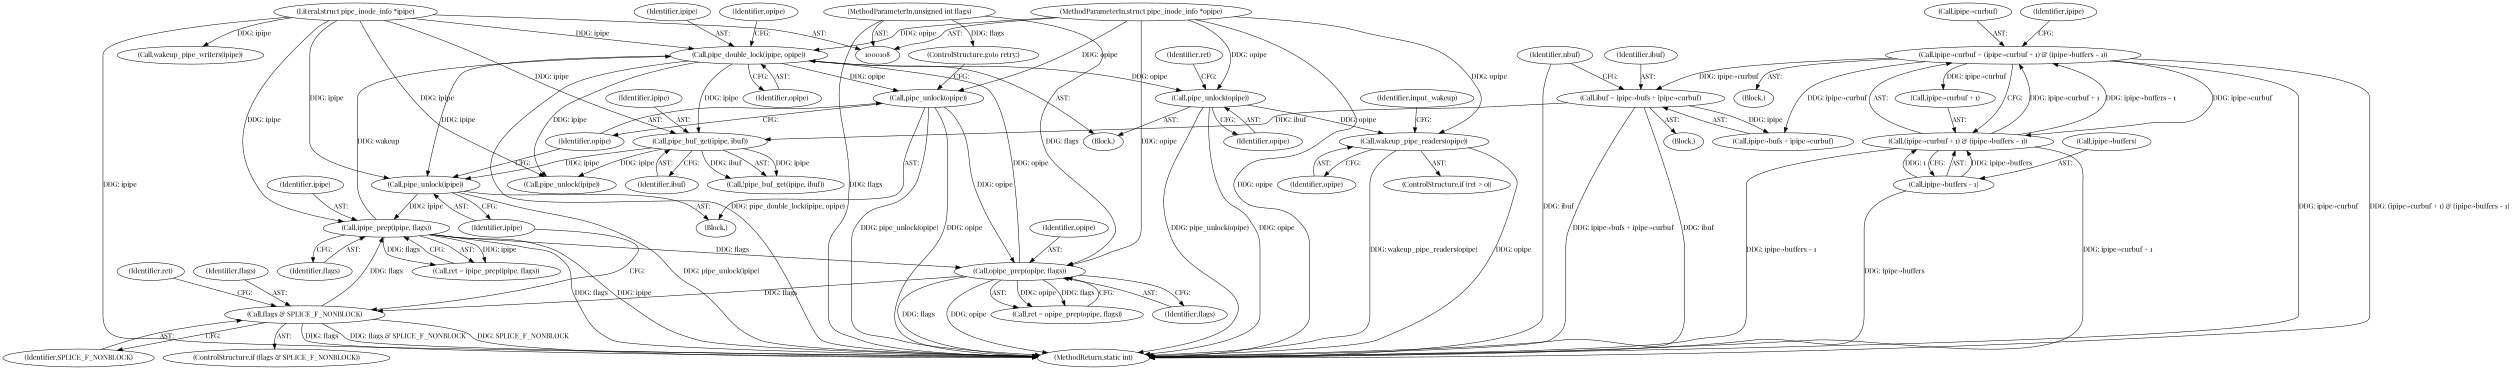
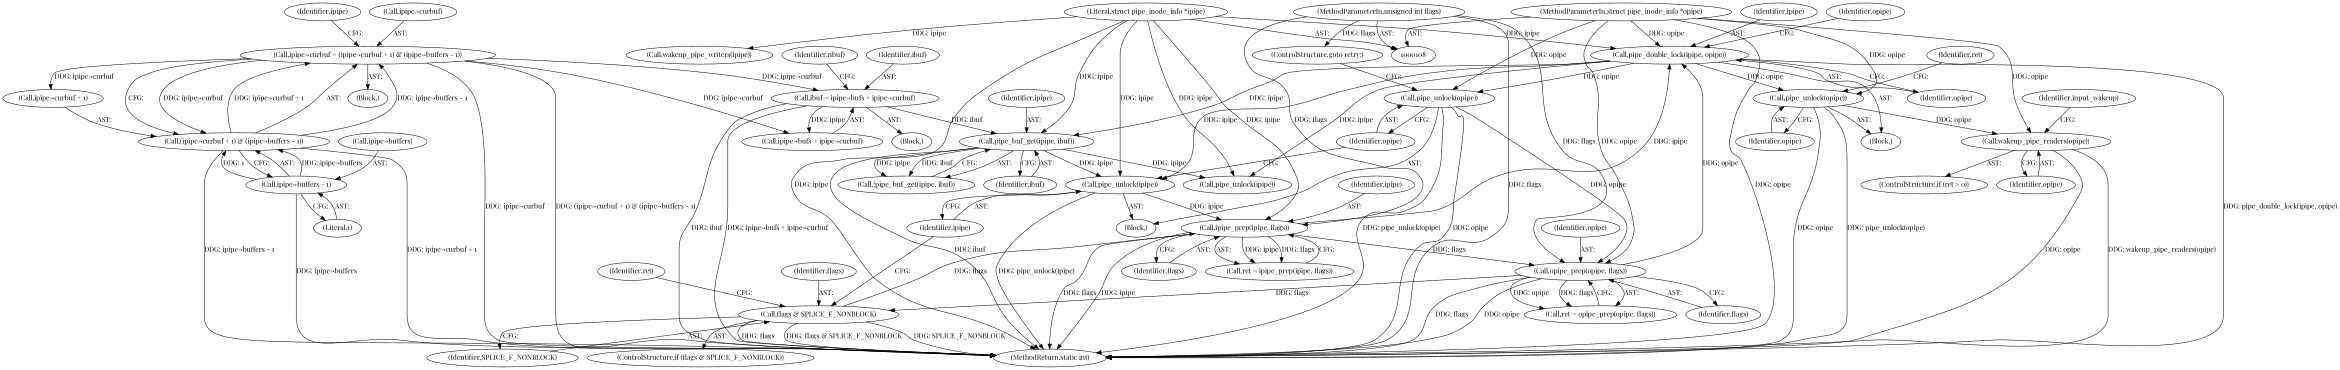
edge "(Call,ipipe_prep(ipipe, flags))" -> "(Call,pipe_double_lock(ipipe, opipe))": label "DDG: wakeup" -> "DDG: ipipe"
edge "(MethodParameterIn,unsigned int flags)" -> "(Call,ipipe_prep(ipipe, flags))": added, label "DDG: flags"
edge "(Call,!pipe_buf_get(ipipe, ibuf))" -> "(Call,pipe_buf_get(ipipe, ibuf))": added, label "CFG:"
node "(Literal,1)": added
edge "(Identifier,nbuf)" -> "(MethodReturn,static int)": now "(Call,pipe_buf_get(ipipe, ibuf))" -> "(MethodReturn,static int)"
